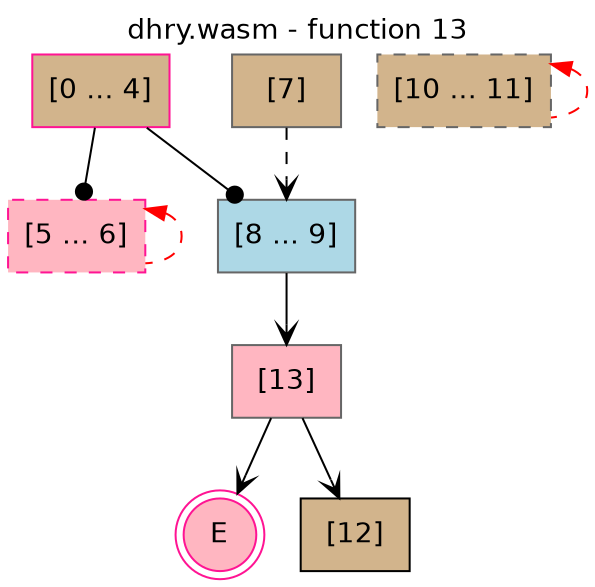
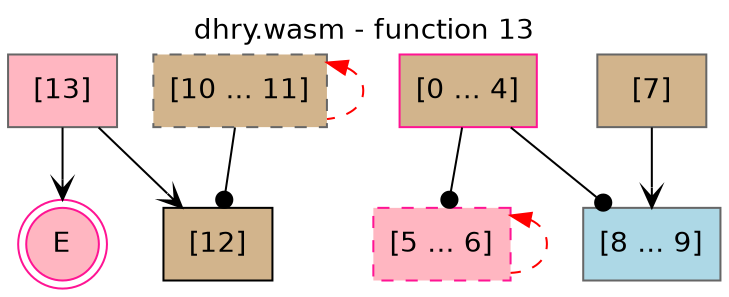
edge "[7]" -> "[8 ... 9]": style dashed -> solid
edge "[10 ... 11]" -> "[12]": added
edge "[8 ... 9]" -> "[13]": removed
